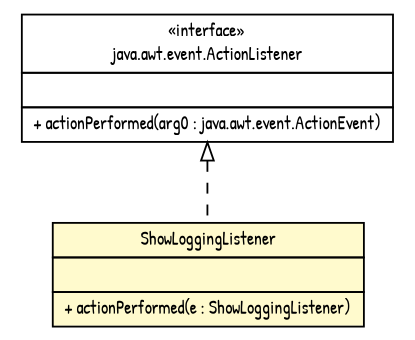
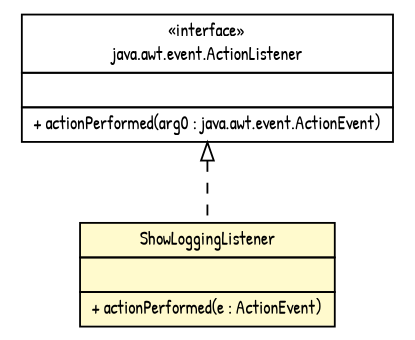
node "ShowLoggingListener": text "+ actionPerformed(e : ShowLoggingListener)" -> "+ actionPerformed(e : ActionEvent)"
